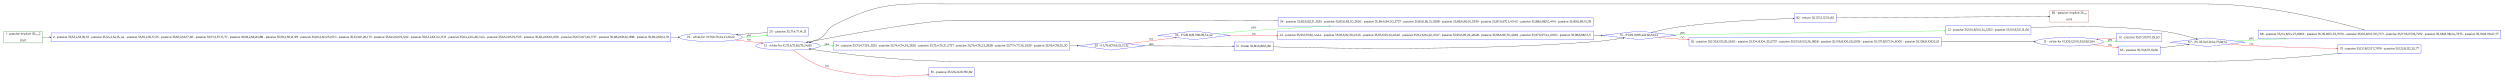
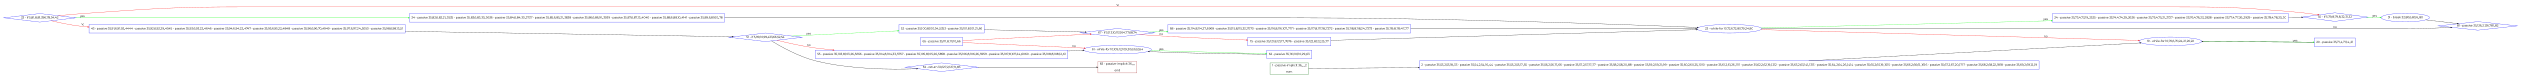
node "82 - return 30,127,2,127,9,,83": shape box -> diamond
edge "62 - passive 35,110,10,110,29,,63" -> "61 - while-for 10,109,12,109,30,63,62,64": color #ff0000 -> #000000
edge "19 - while-for 10,70,6,70,24,21,20,22" -> "23 - while-for 10,72,6,72,80,79,24,80": reversed
edge "30 - if 5,79,8,79,8,32,31,32" -> "33 - if 5,81,8,81,396,78,34,42": reversed
edge "30 - if 5,79,8,79,8,32,31,32" -> "31 - break 32,80,6,80,6,,80": color #000000 -> #00ff00
node "31 - break 32,80,6,80,6,,80": shape box -> ellipse
edge "61 - while-for 10,109,12,109,30,63,62,64" -> "65 - passive 35,111,8,111,10,,66": reversed
edge "65 - passive 35,111,8,111,10,,66" -> "67 - if 5,113,10,113,164,77,68,74": color #000000 -> #ff0000
edge "31 - break 32,80,6,80,6,,80" -> "51 - if 5,99,10,99,433,66,52,54": now "31 - break 32,80,6,80,6,,80" -> "81 - passive 35,126,2,126,781,,82"
node "81 - passive 35,126,2,126,781,,82": shape box -> diamond
edge "23 - while-for 10,72,6,72,80,79,24,80" -> "81 - passive 35,126,2,126,781,,82": color #ff0000 -> #000000
